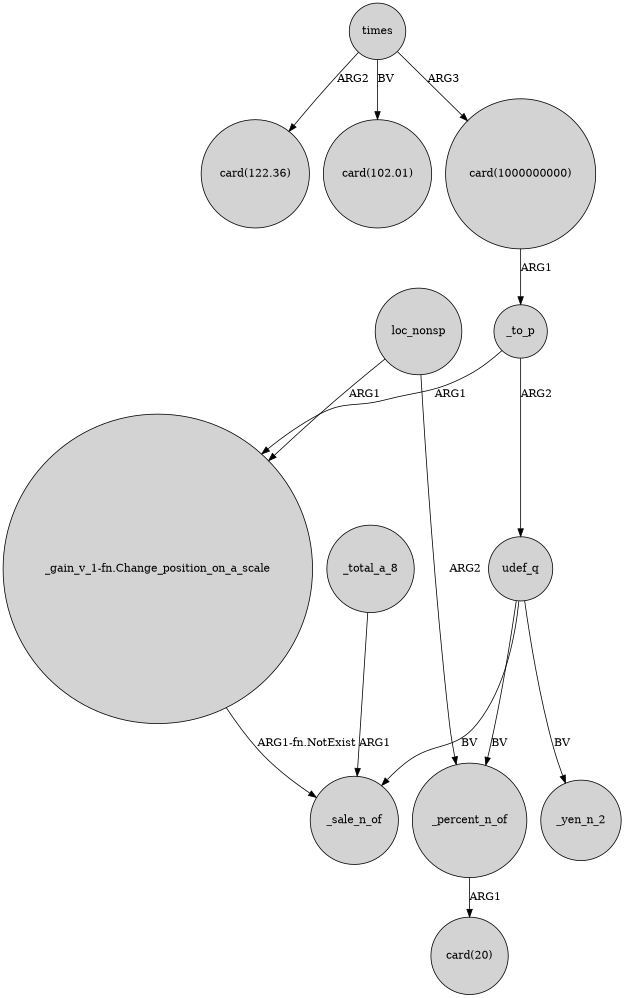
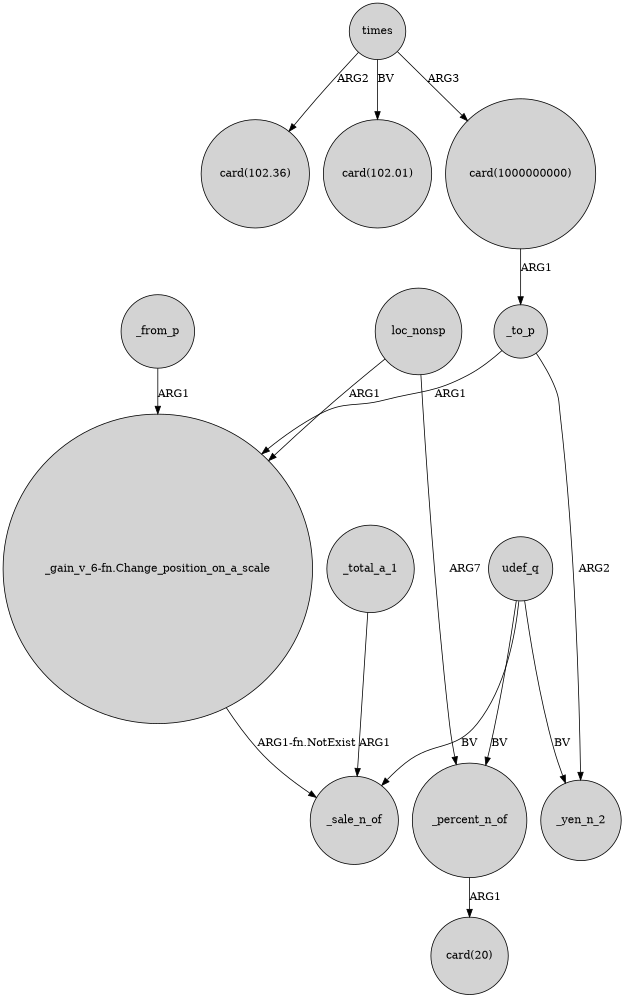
node "card(122.36)": label "card(122.36)" -> "card(102.36)"
node "_from_p": added
edge "_to_p" -> "udef_q": now "_to_p" -> "_yen_n_2"
node "_gain_v_1-fn.Change_position_on_a_scale": label "_gain_v_1-fn.Change_position_on_a_scale" -> "_gain_v_6-fn.Change_position_on_a_scale"
node "_total_a_8": label "_total_a_8" -> "_total_a_1"
edge "loc_nonsp" -> "_percent_n_of": label "ARG2" -> "ARG7"
